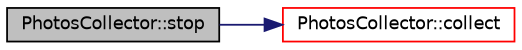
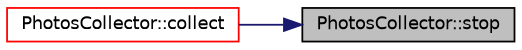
edge "PhotosCollector::stop" -> "PhotosCollector::collect": reversed
